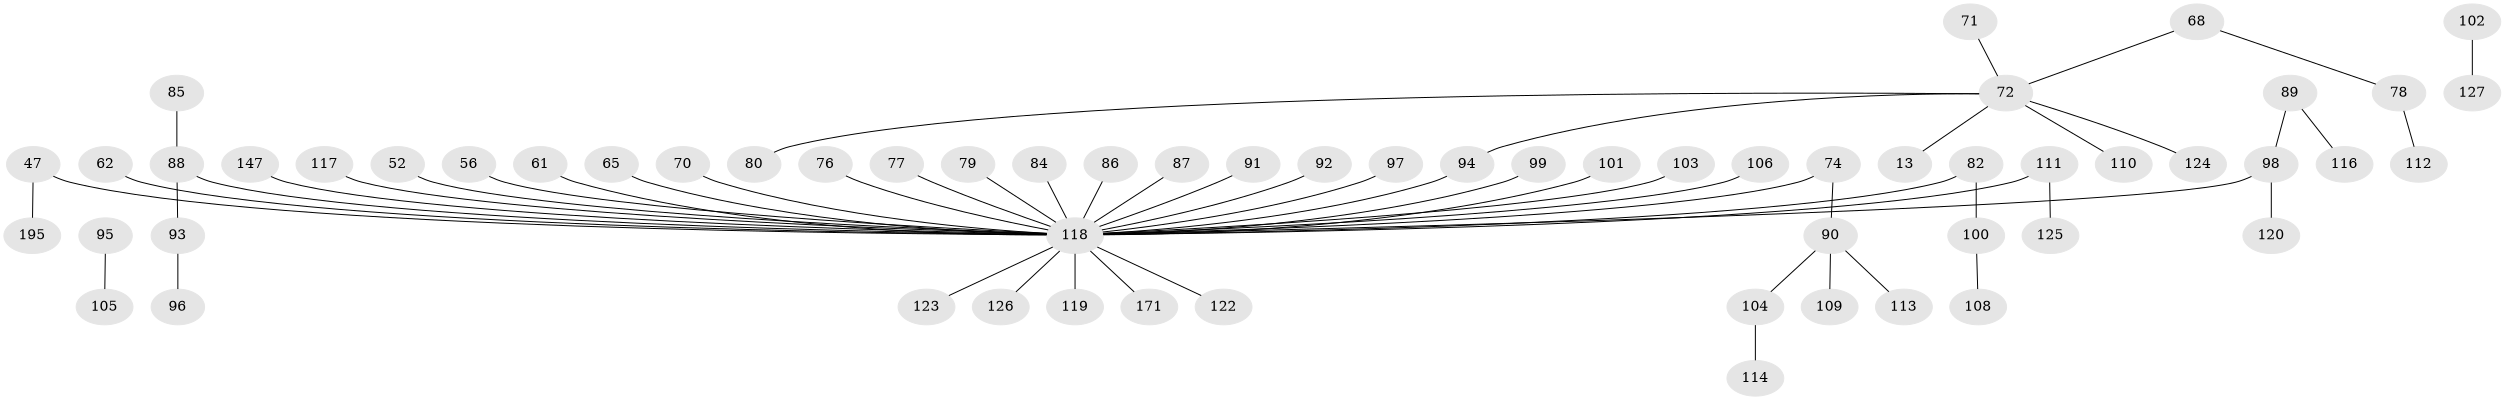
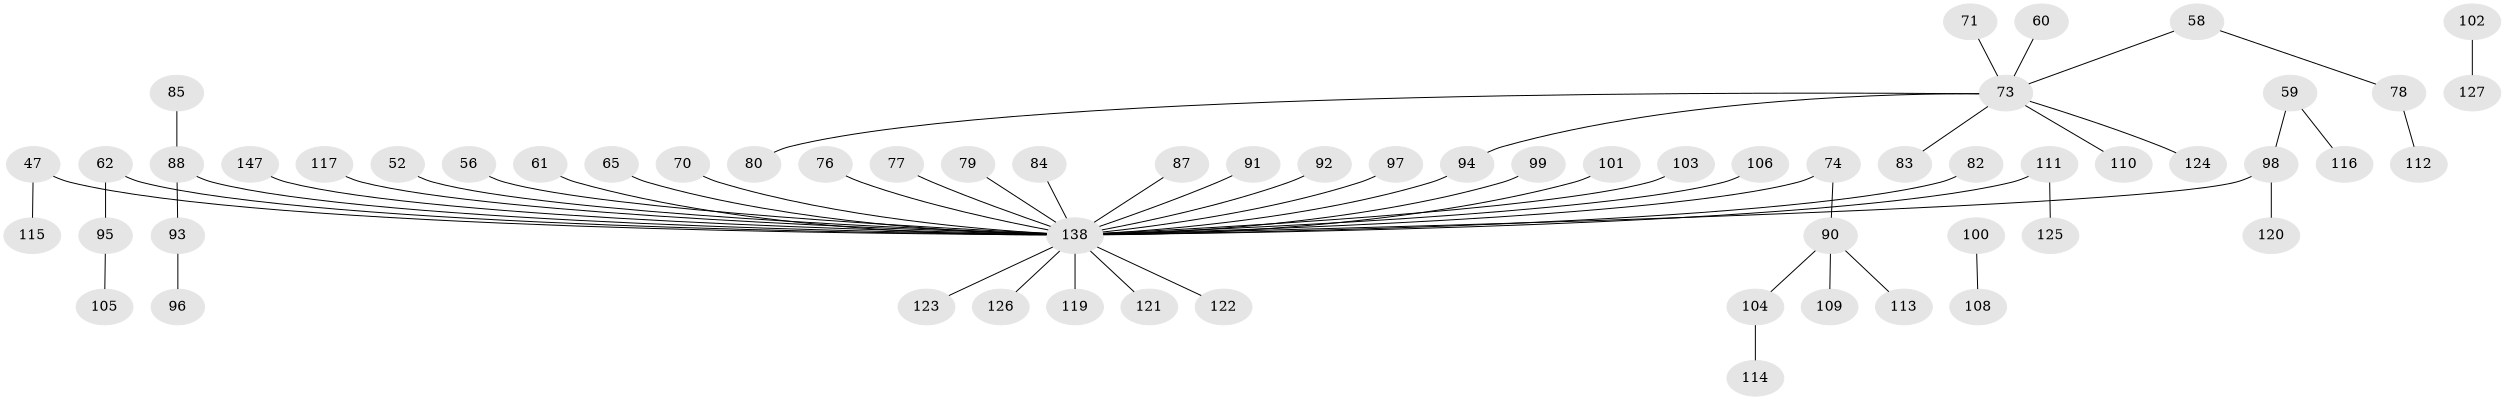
node "60": added
node "68": label "68" -> "58"
node "72": label "72" -> "73"
node "89": label "89" -> "59"
node "86": removed
node "13": label "13" -> "83"
edge "82" -- "100": removed
edge "62" -- "95": added
node "195": label "195" -> "115"
node "118": label "118" -> "138"
node "171": label "171" -> "121"
